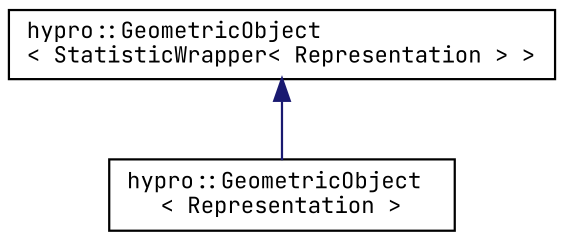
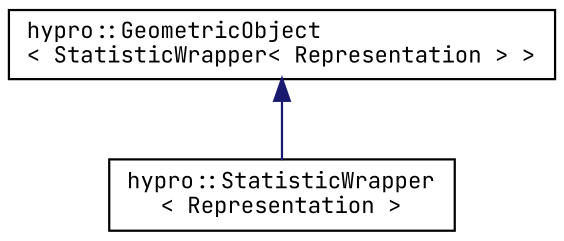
node "hypro::GeometricObject < Representation >": label "hypro::GeometricObject < Representation >" -> "hypro::StatisticWrapper < Representation >"
